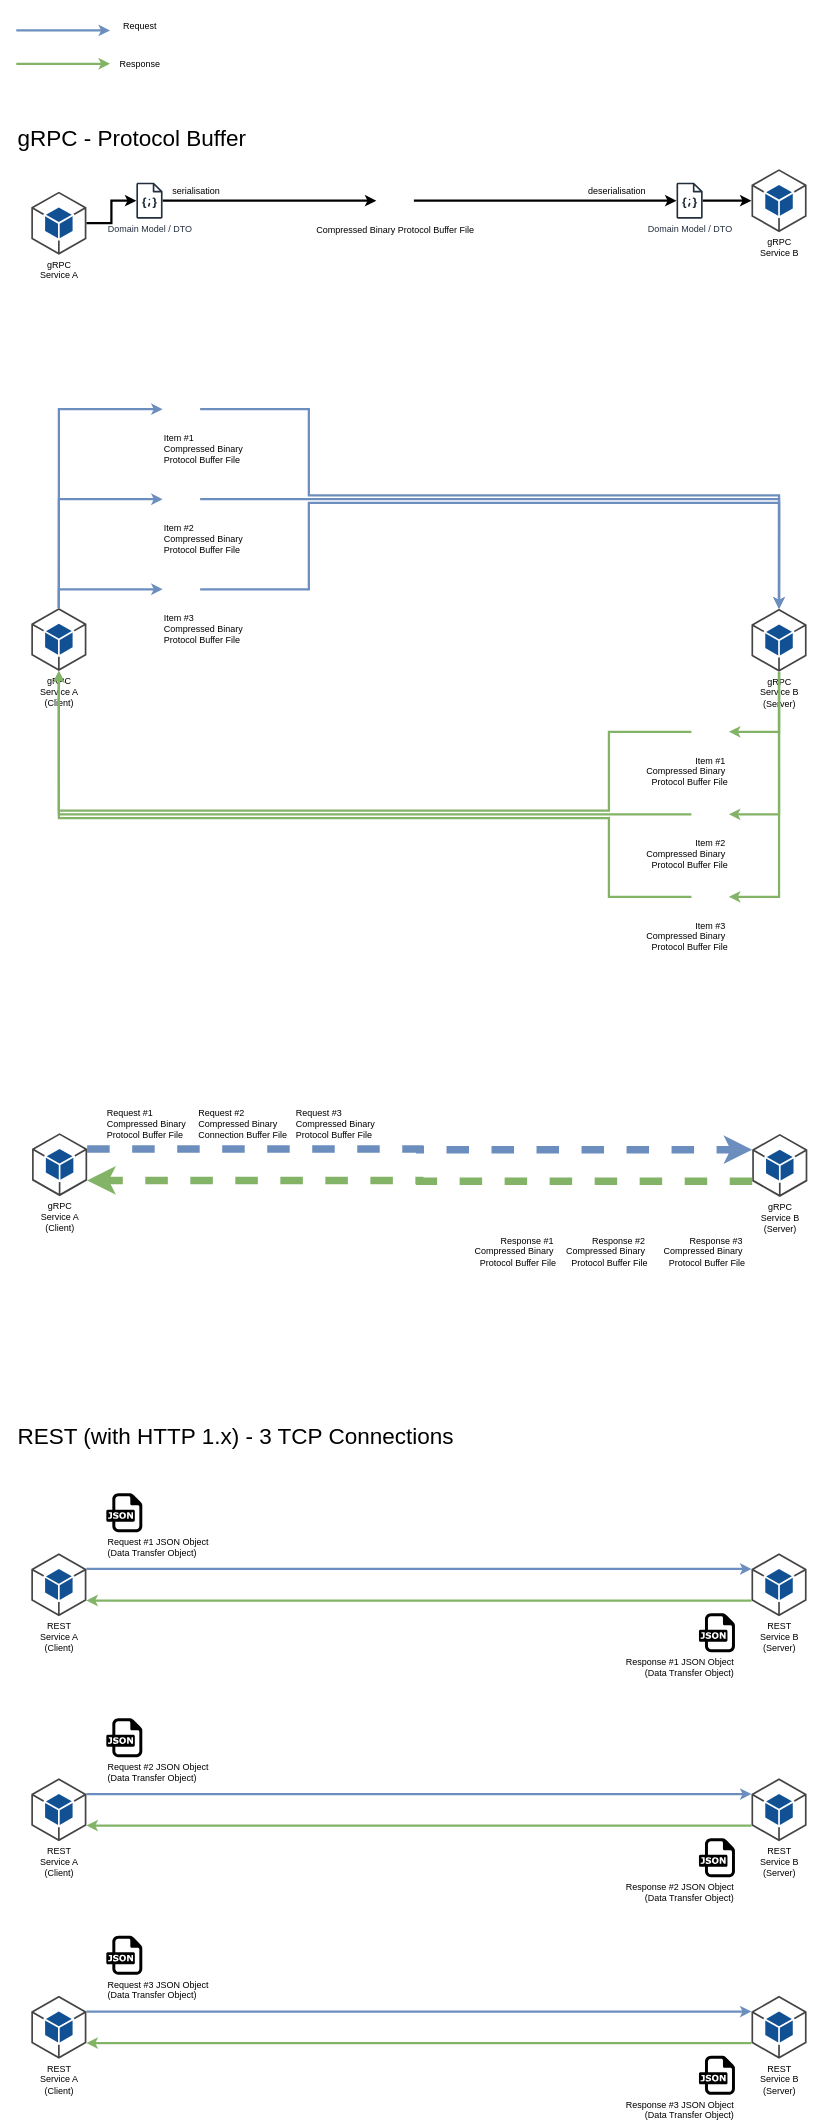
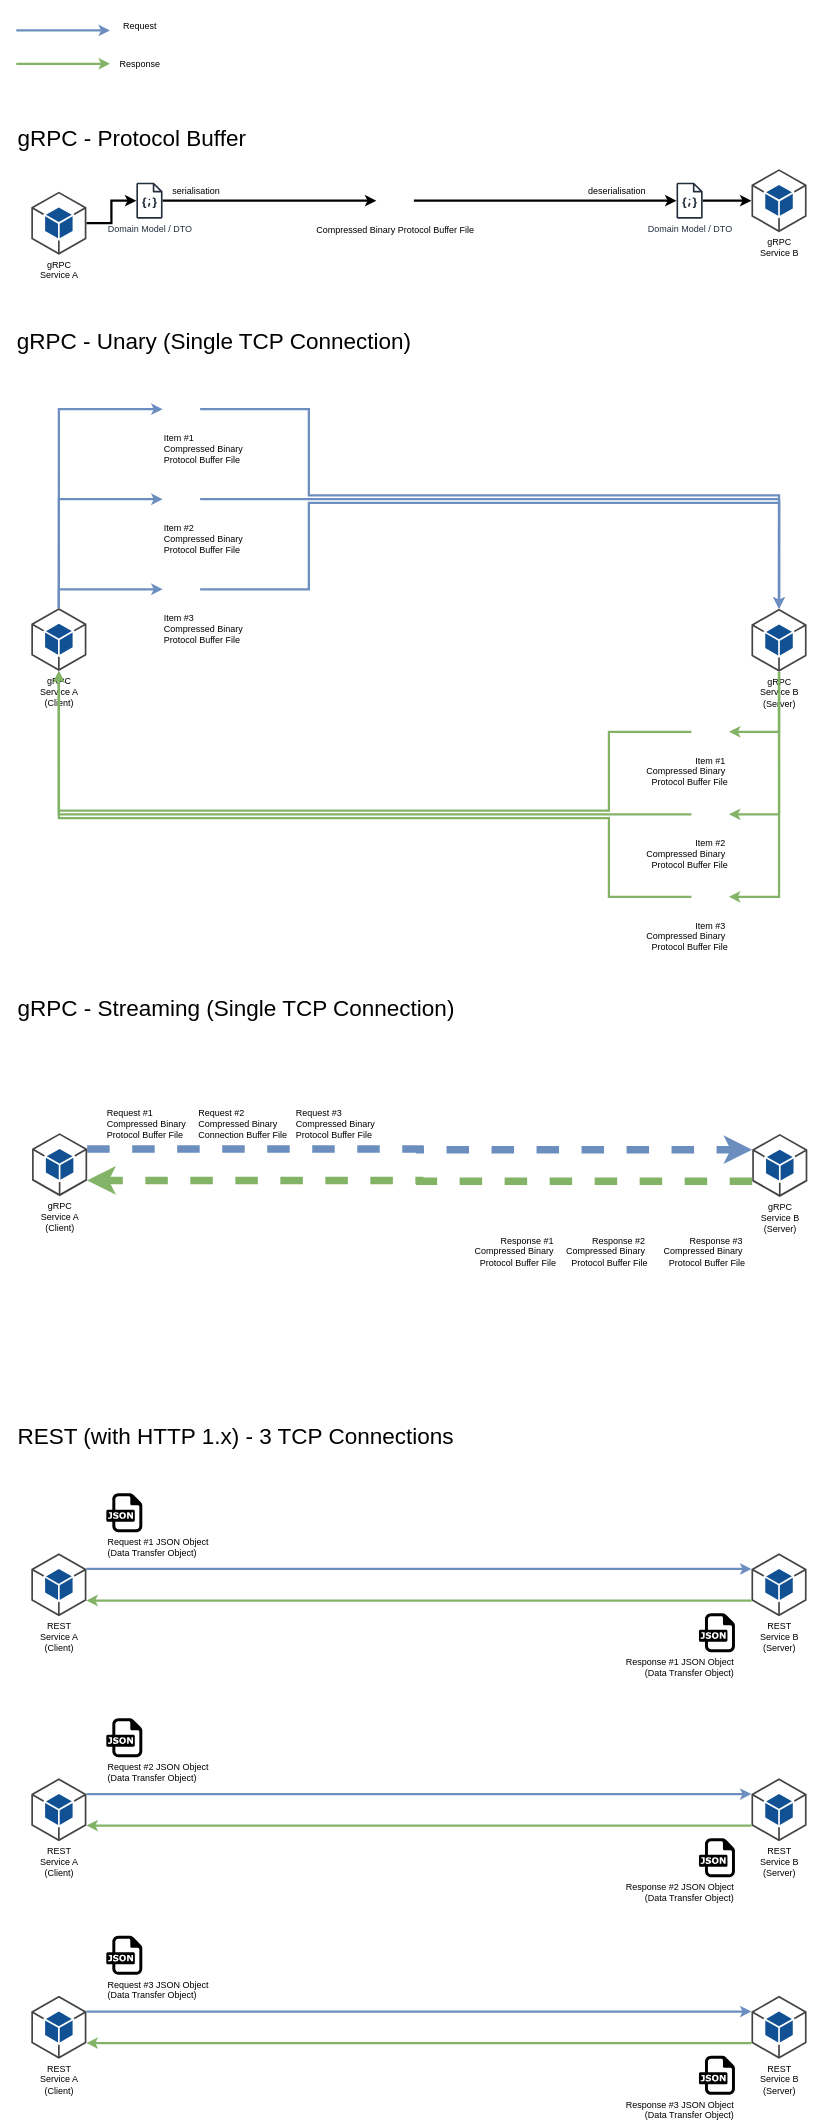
node "gRPC - Unary (Single TCP Connection)": added
node "gRPC - Streaming (Single TCP Connection)": added
